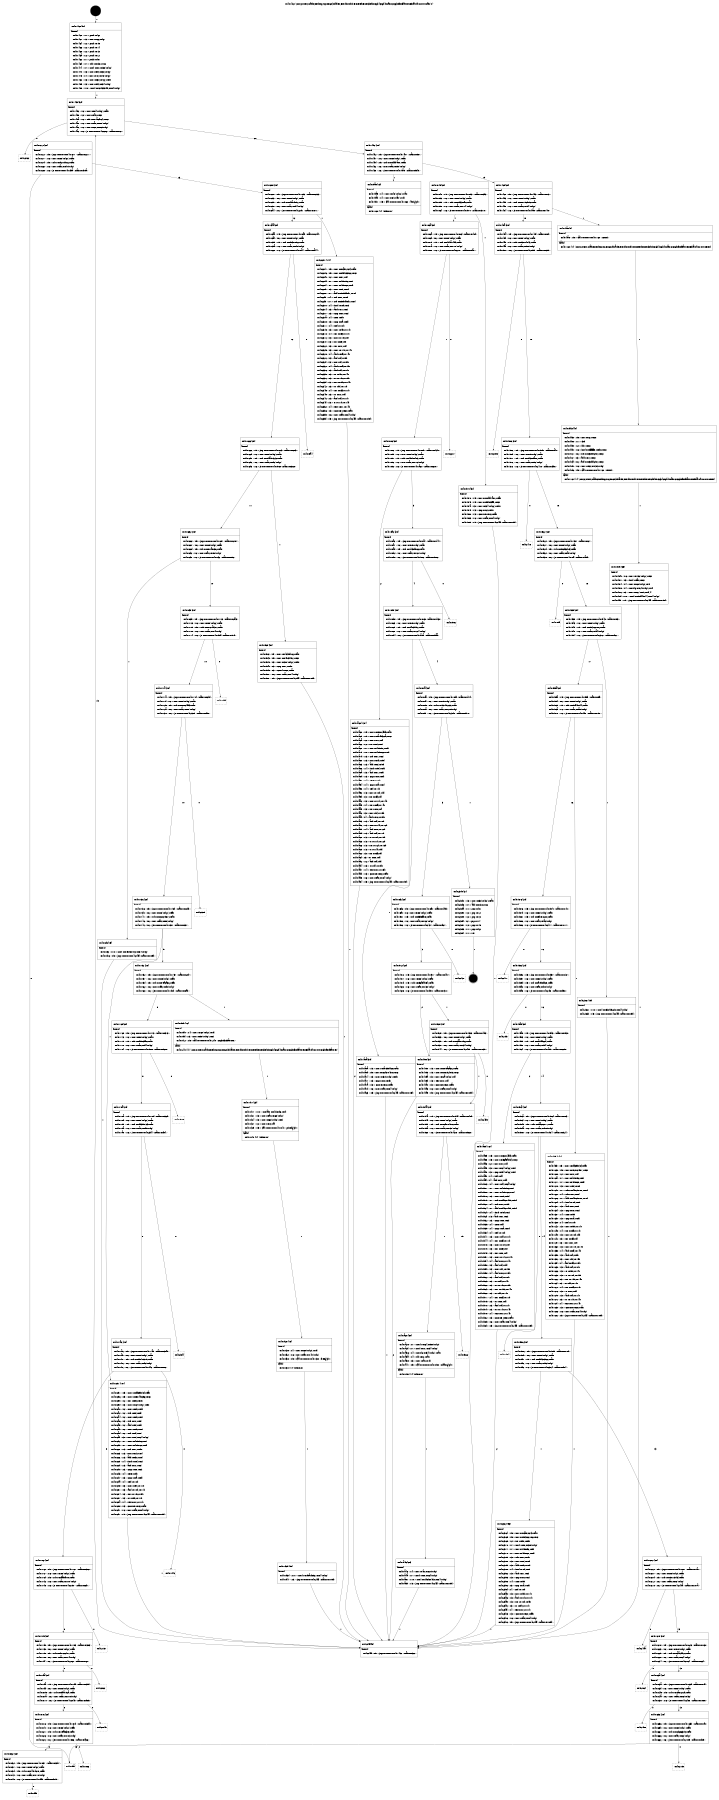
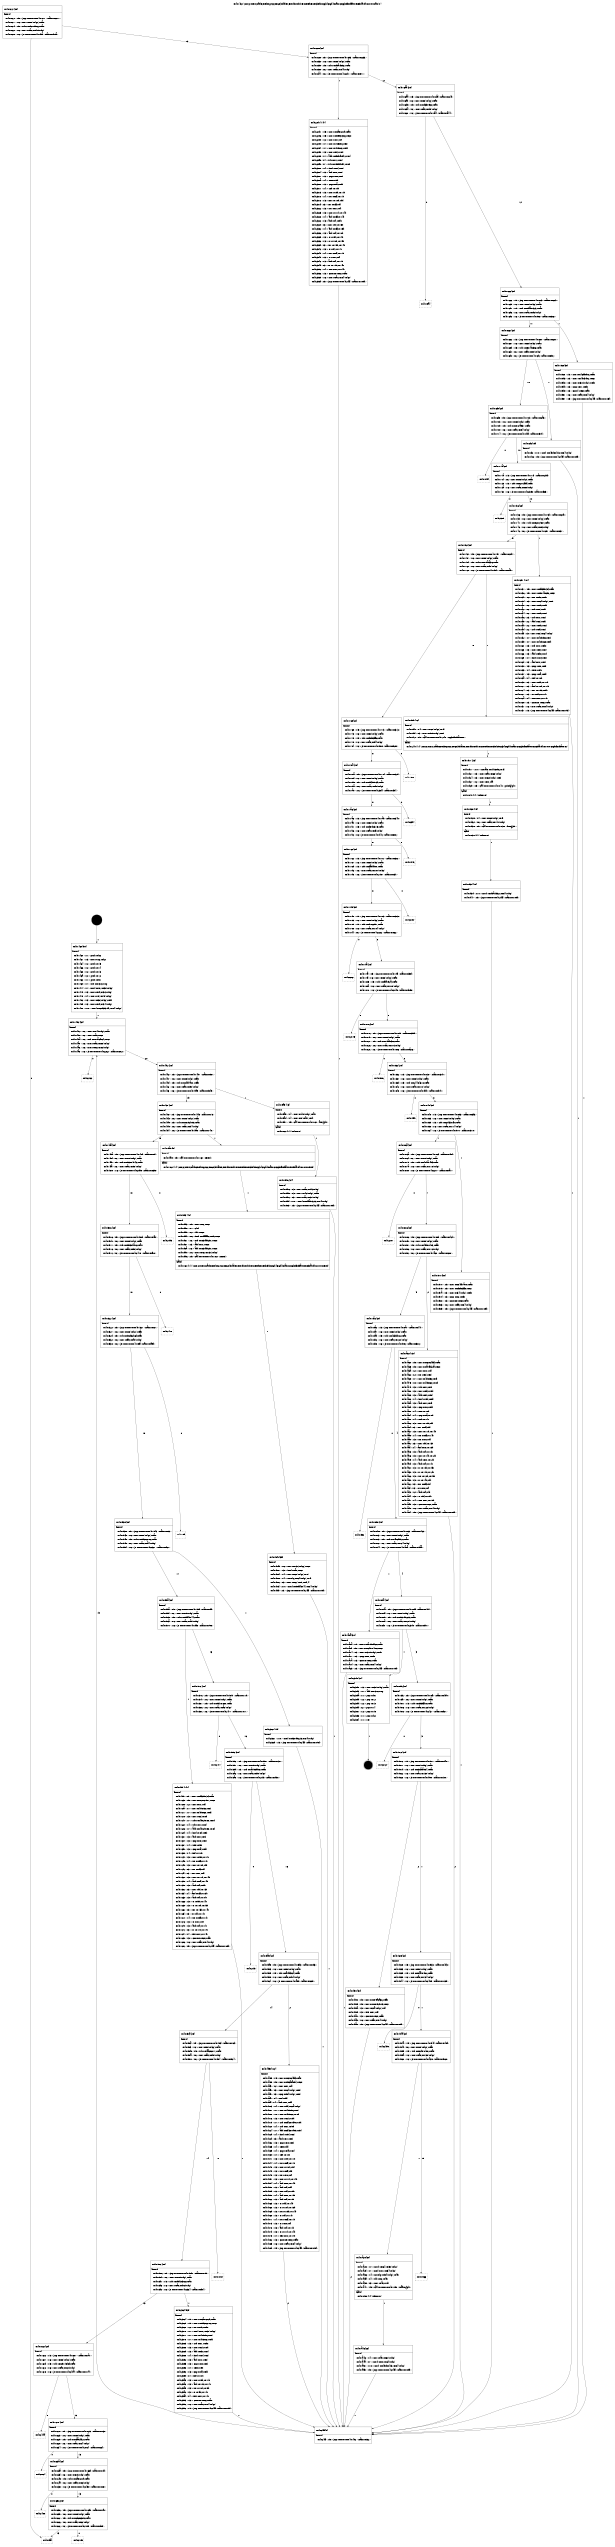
edge "0x401832 [28]" -> "0x40184e [28]": added, label "8"
node "0x4019b6 [24]": added
